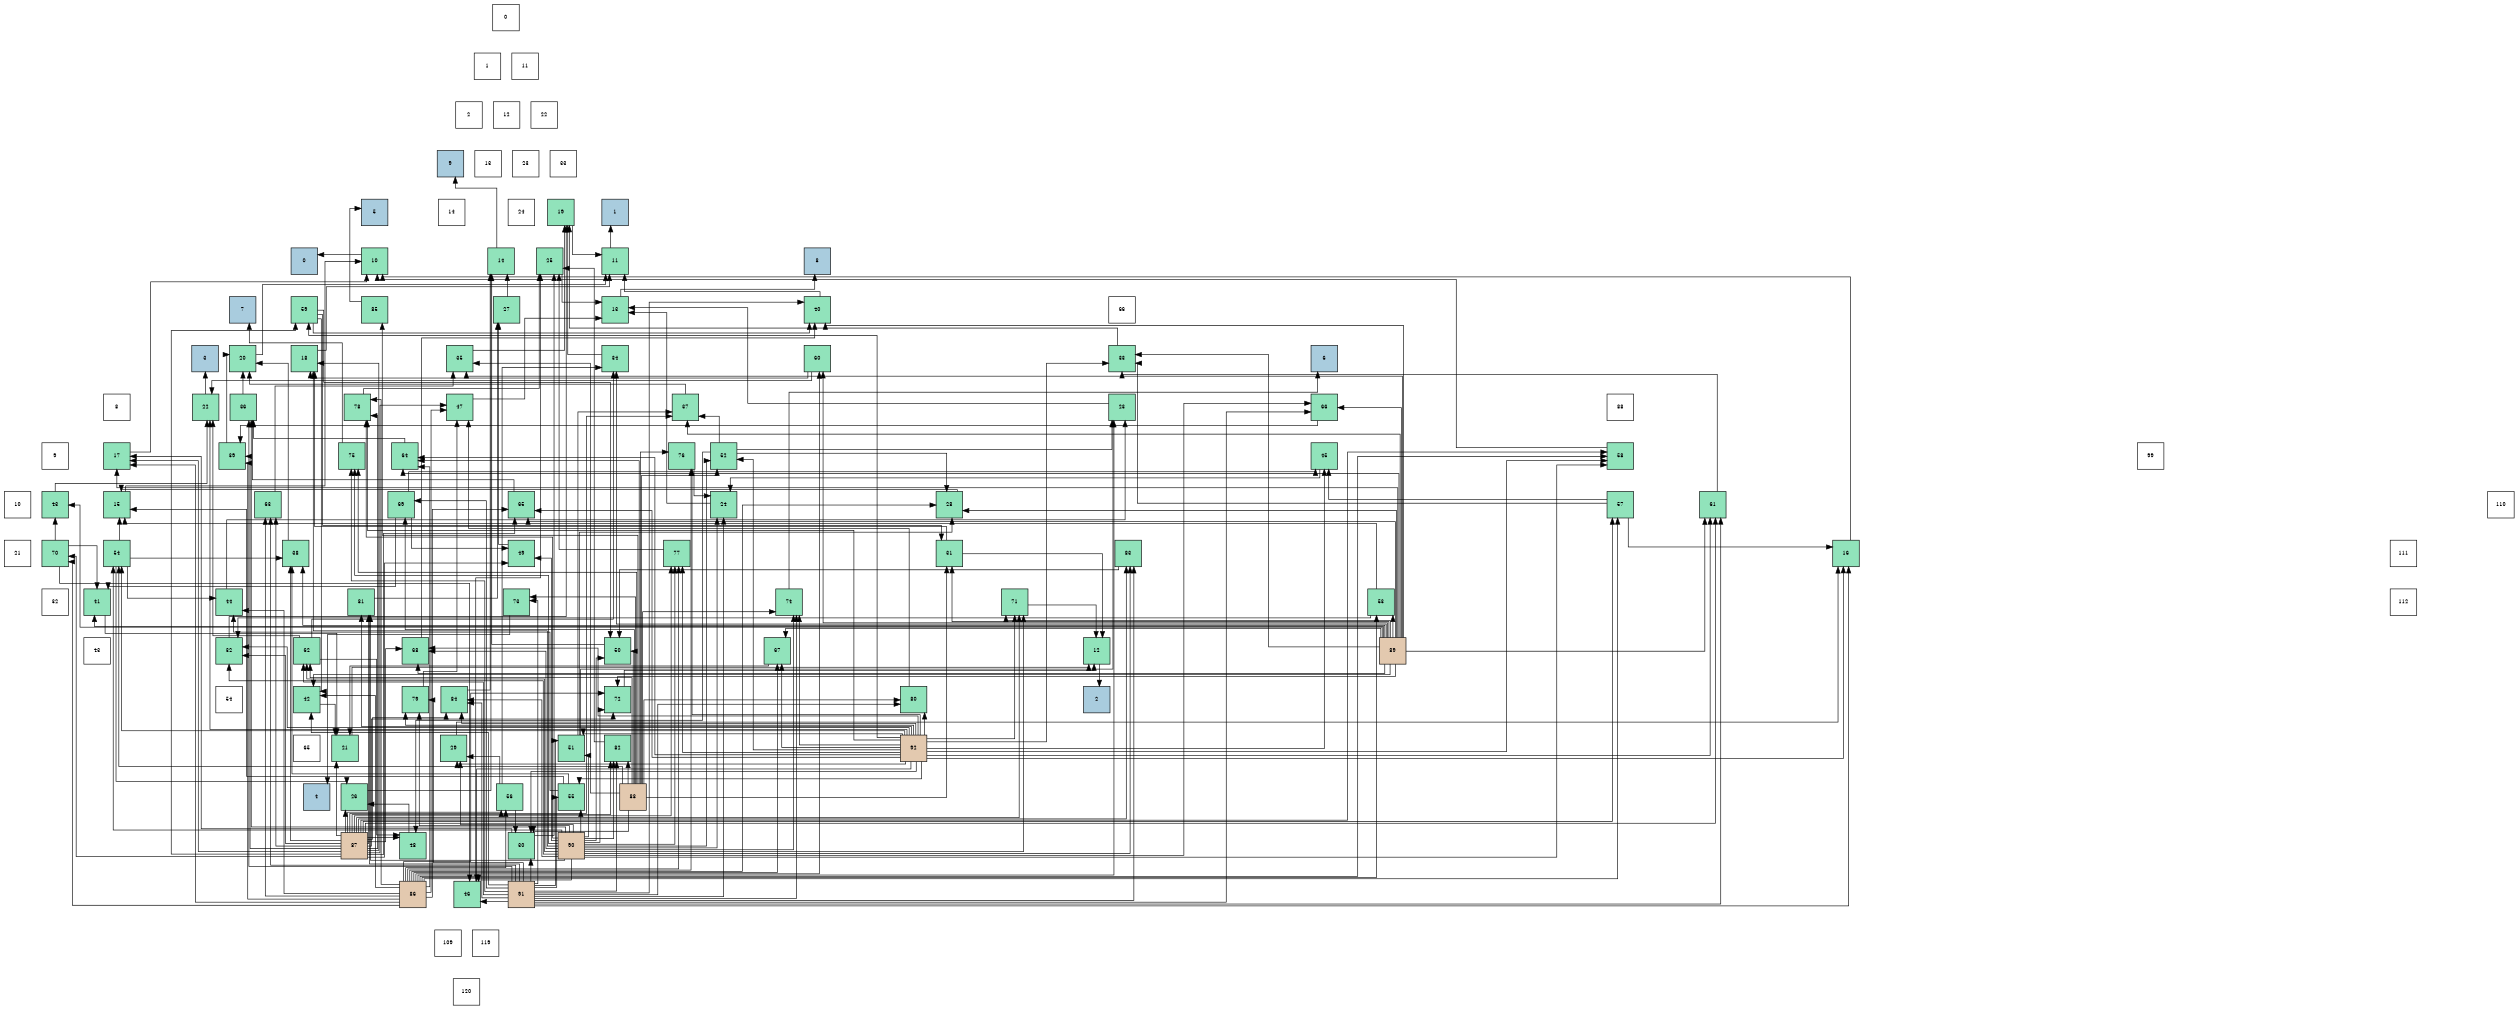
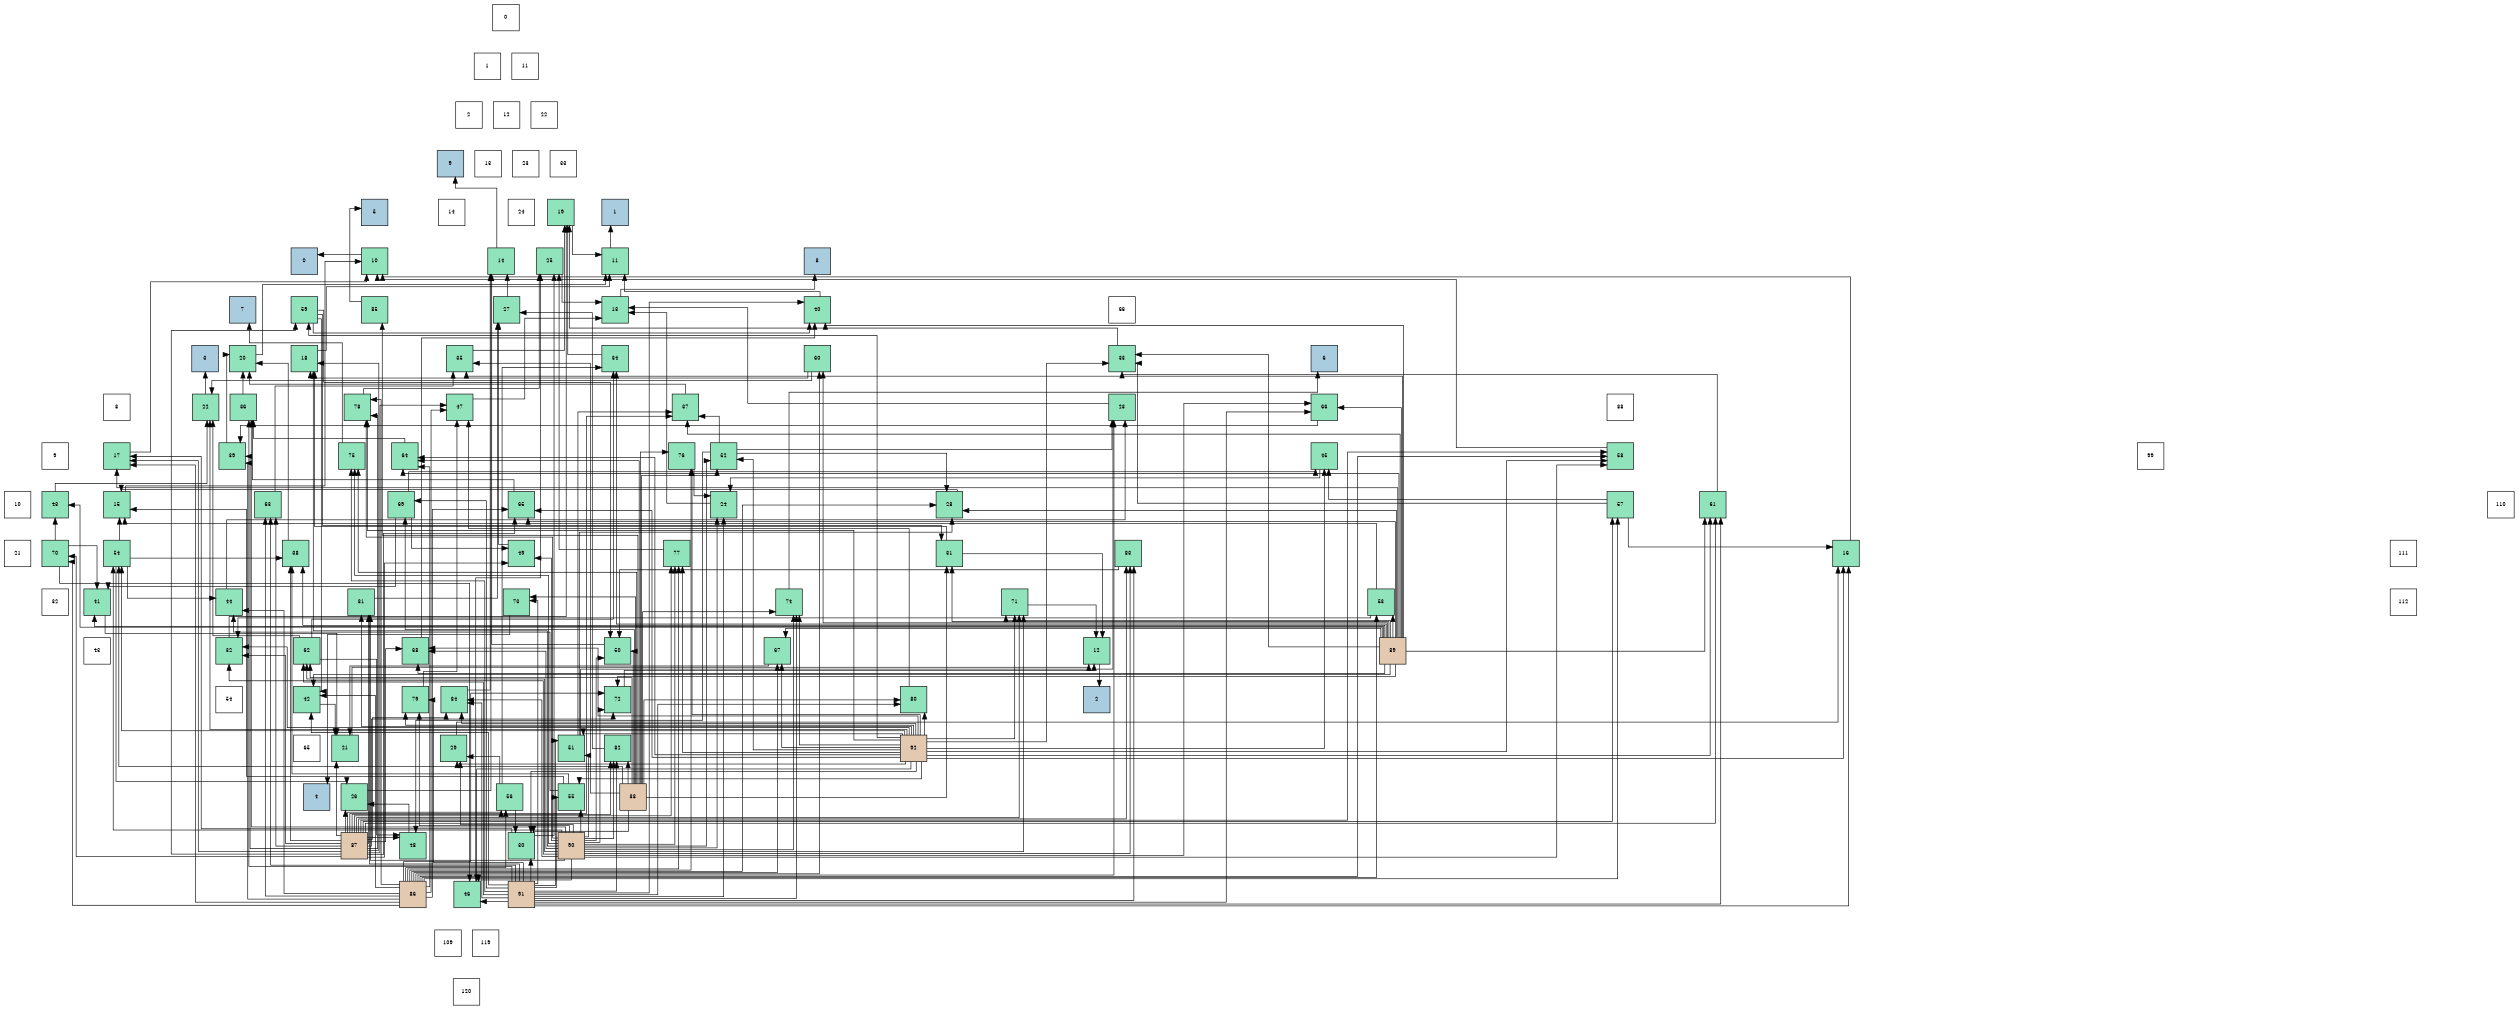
edge "82" -> "25": now "82" -> "27"
